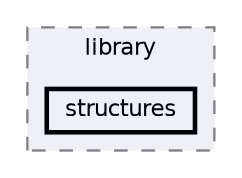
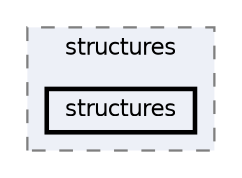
cluster "library": label "library" -> "structures"
